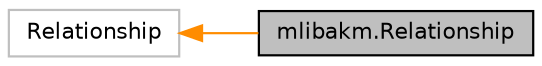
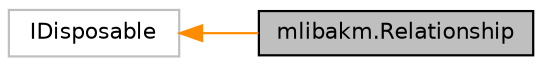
node "Relationship": label "Relationship" -> "IDisposable"
